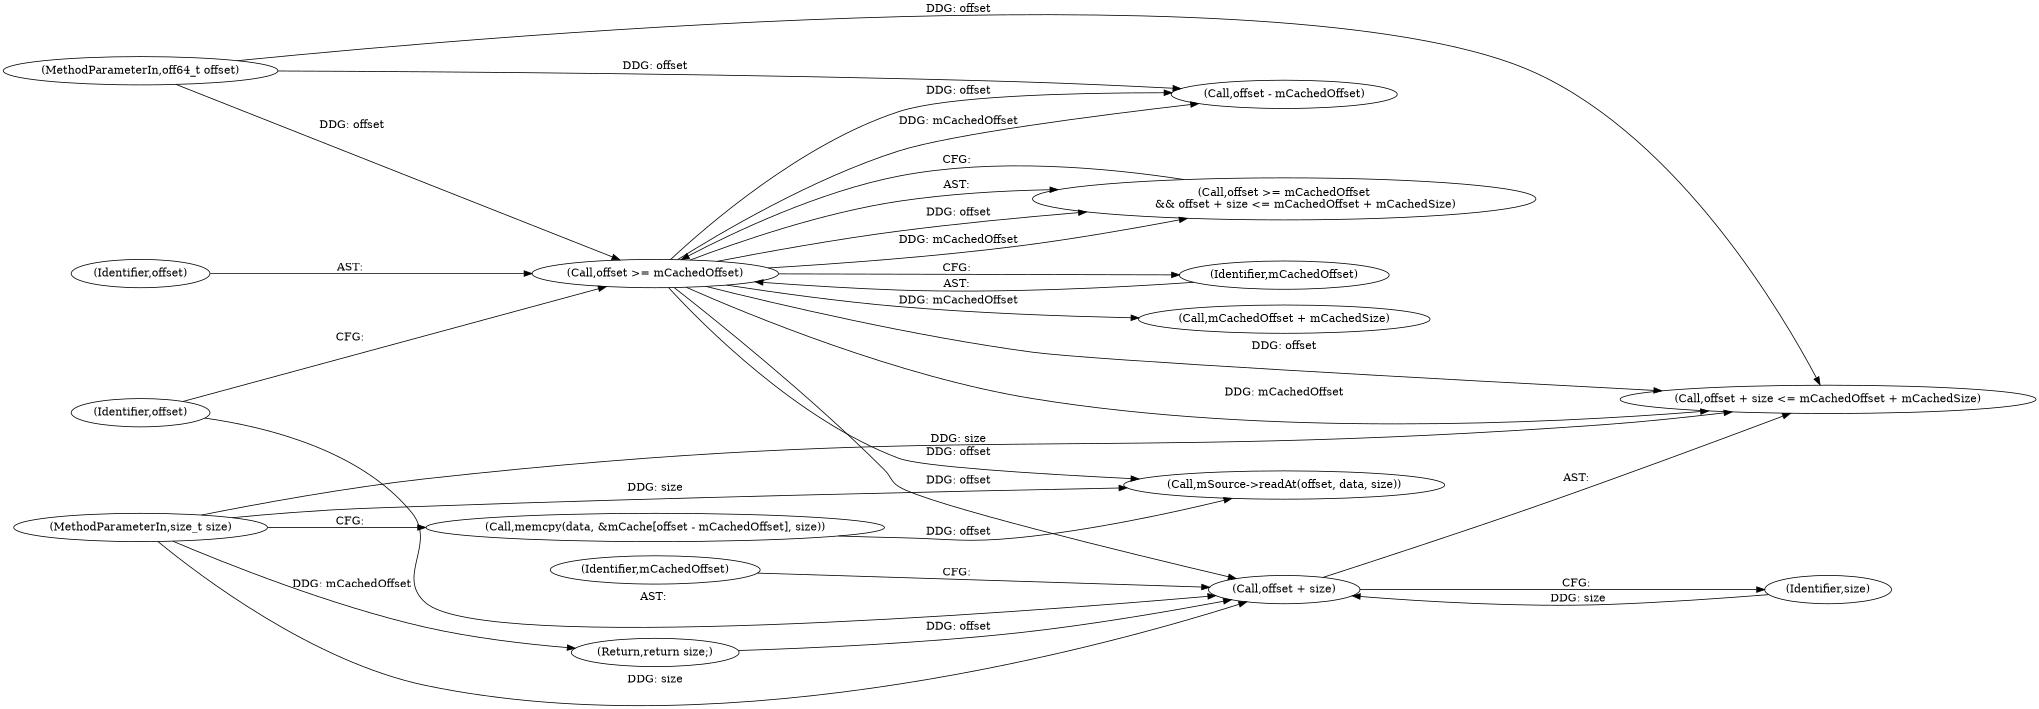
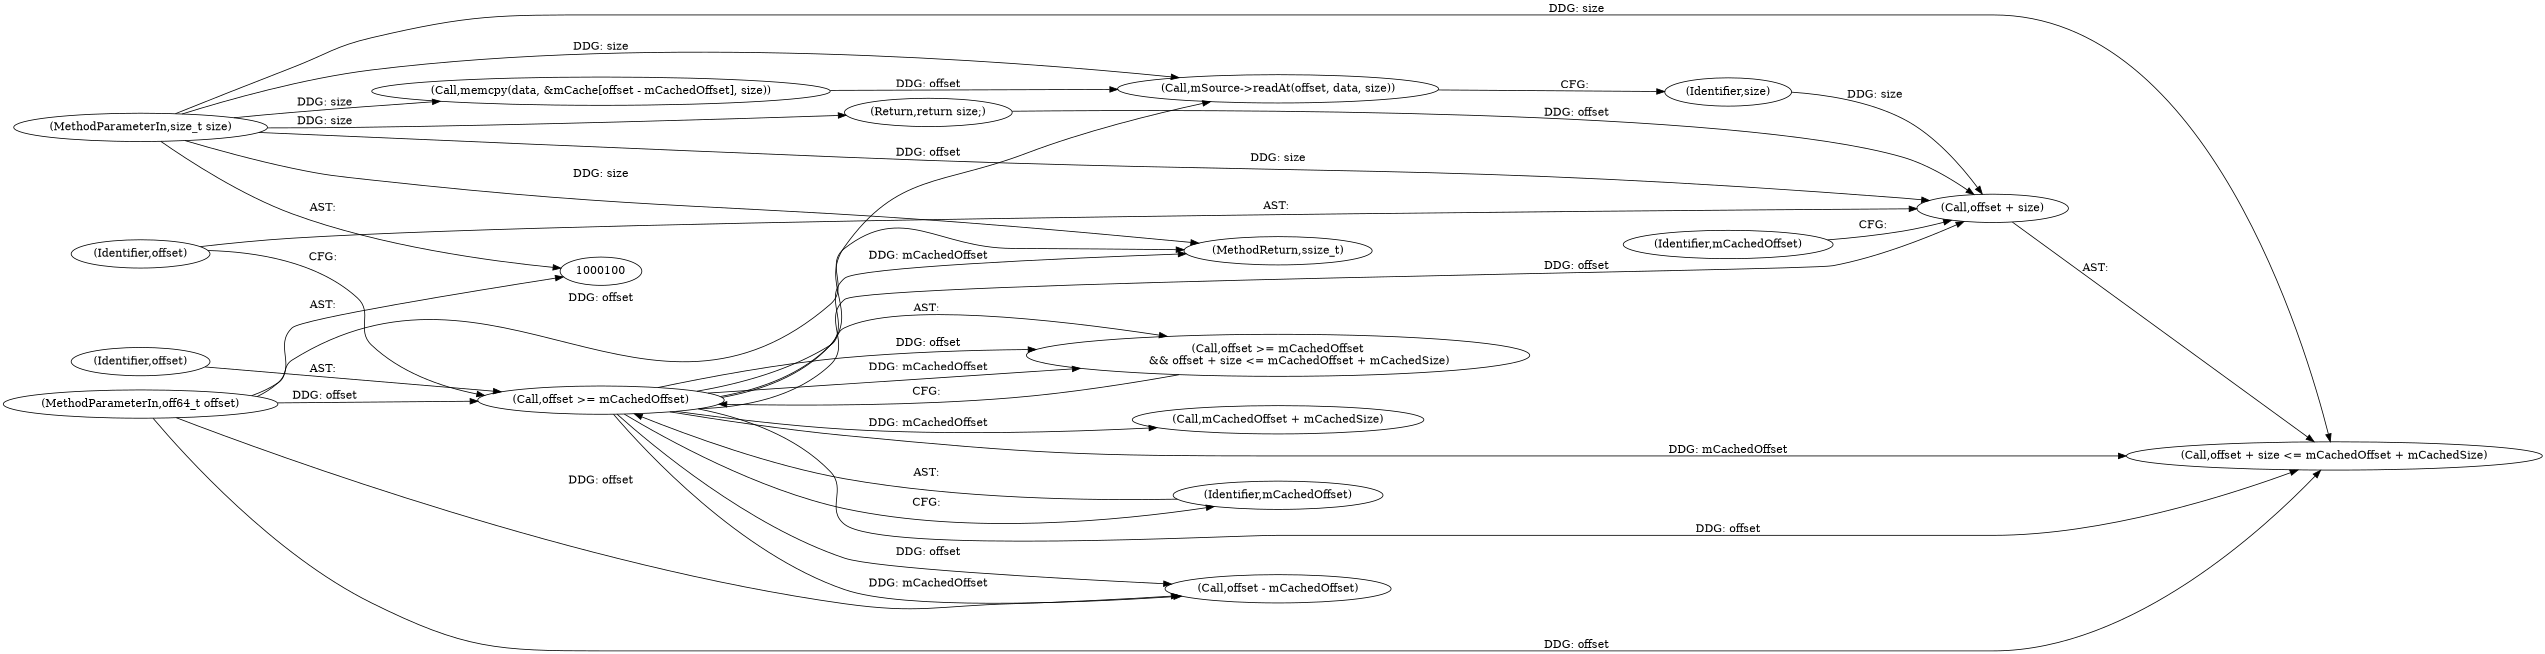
node "(MethodReturn,ssize_t)": added
node "1000100": added
edge "(MethodParameterIn,size_t size)" -> "(Call,memcpy(data, &mCache[offset - mCachedOffset], size))": label "CFG: " -> "DDG: size"
edge "(MethodParameterIn,size_t size)" -> "(Return,return size;)": label "DDG: mCachedOffset" -> "DDG: size"
edge "(Call,offset + size)" -> "(Identifier,size)": now "(Call,mSource->readAt(offset, data, size))" -> "(Identifier,size)"
